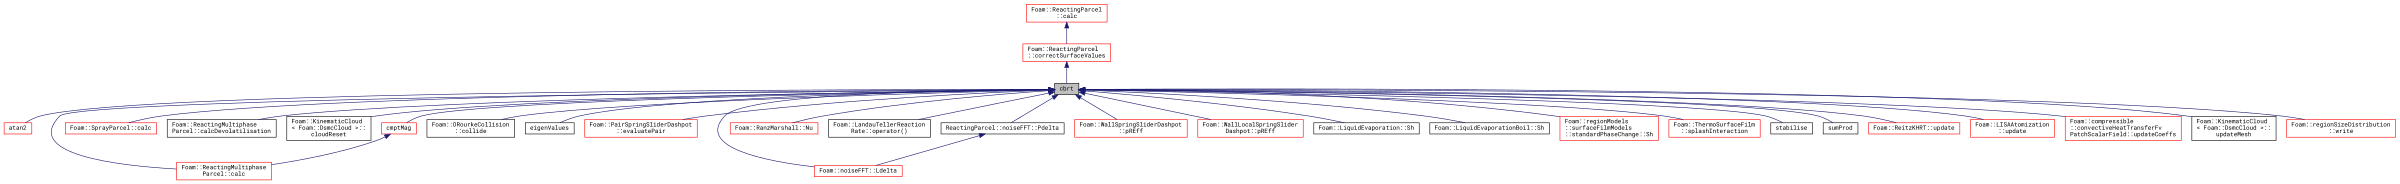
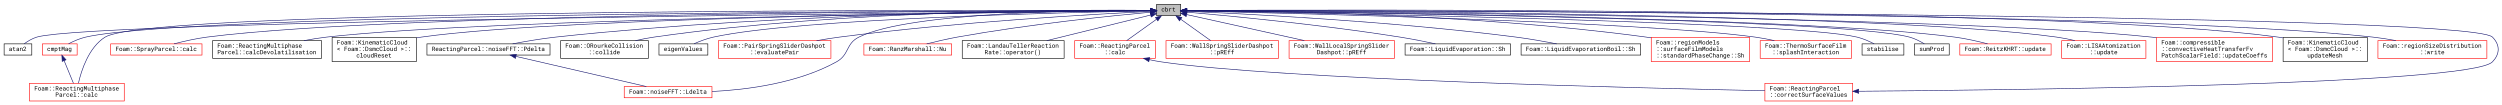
edge "Foam::ReactingParcel ::calc" -> "cbrt": added
node "atan2": color red -> black
